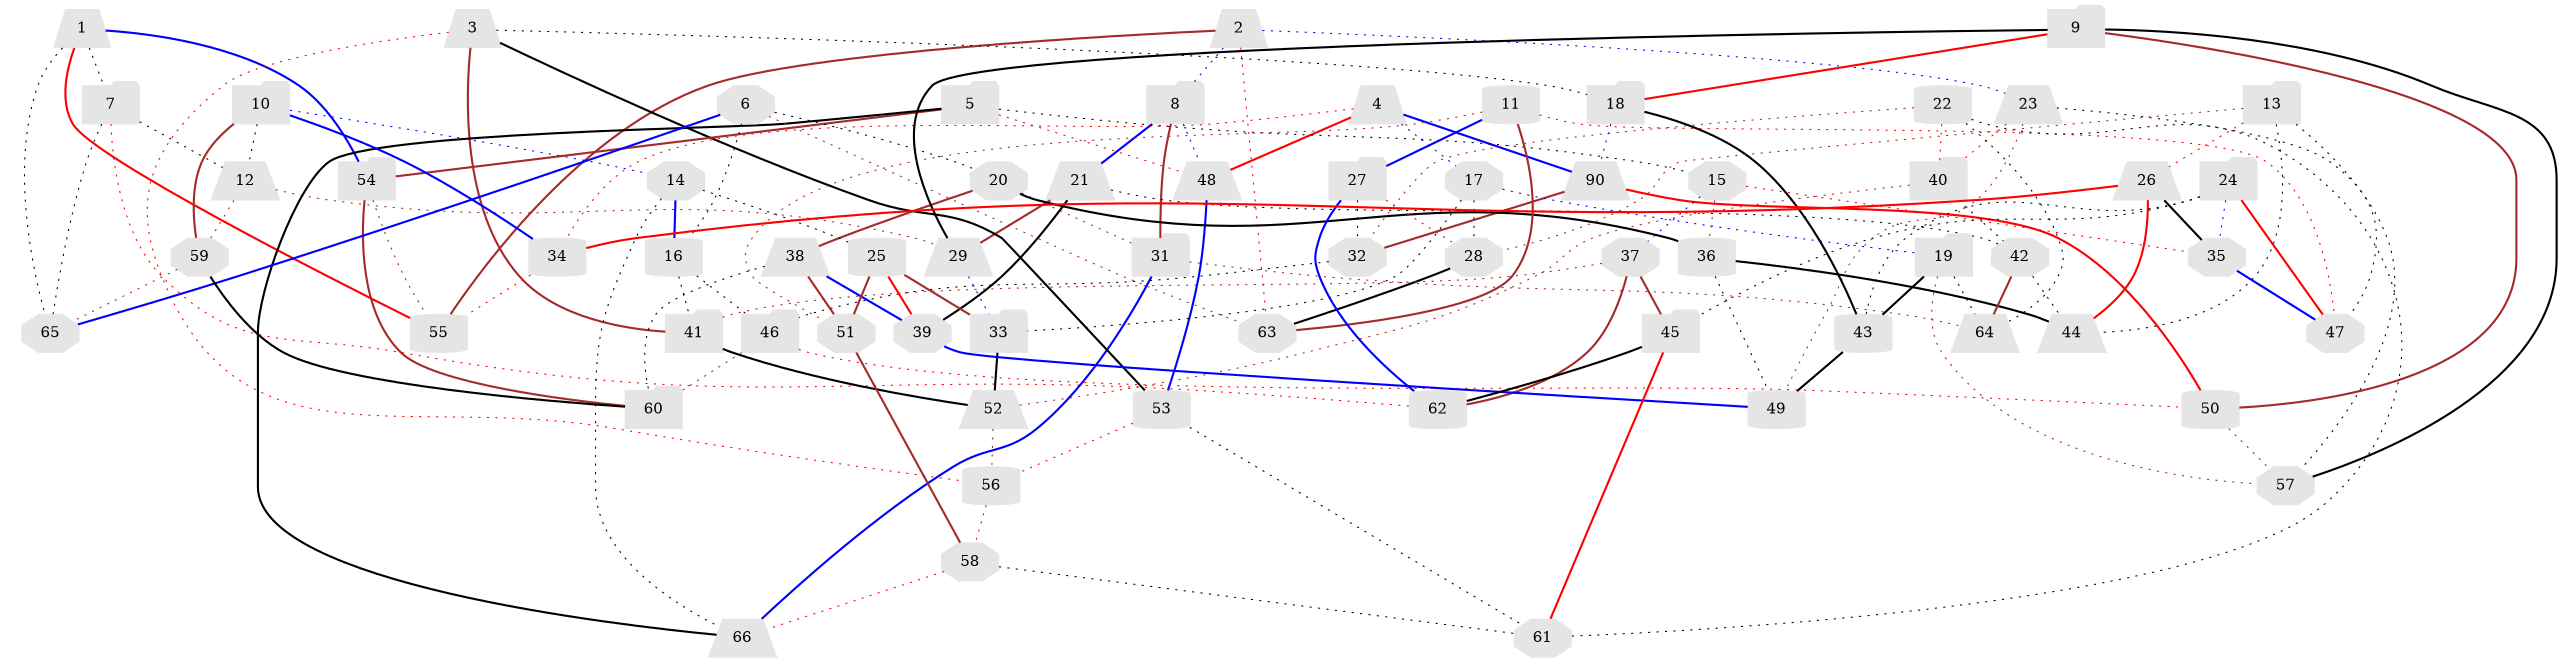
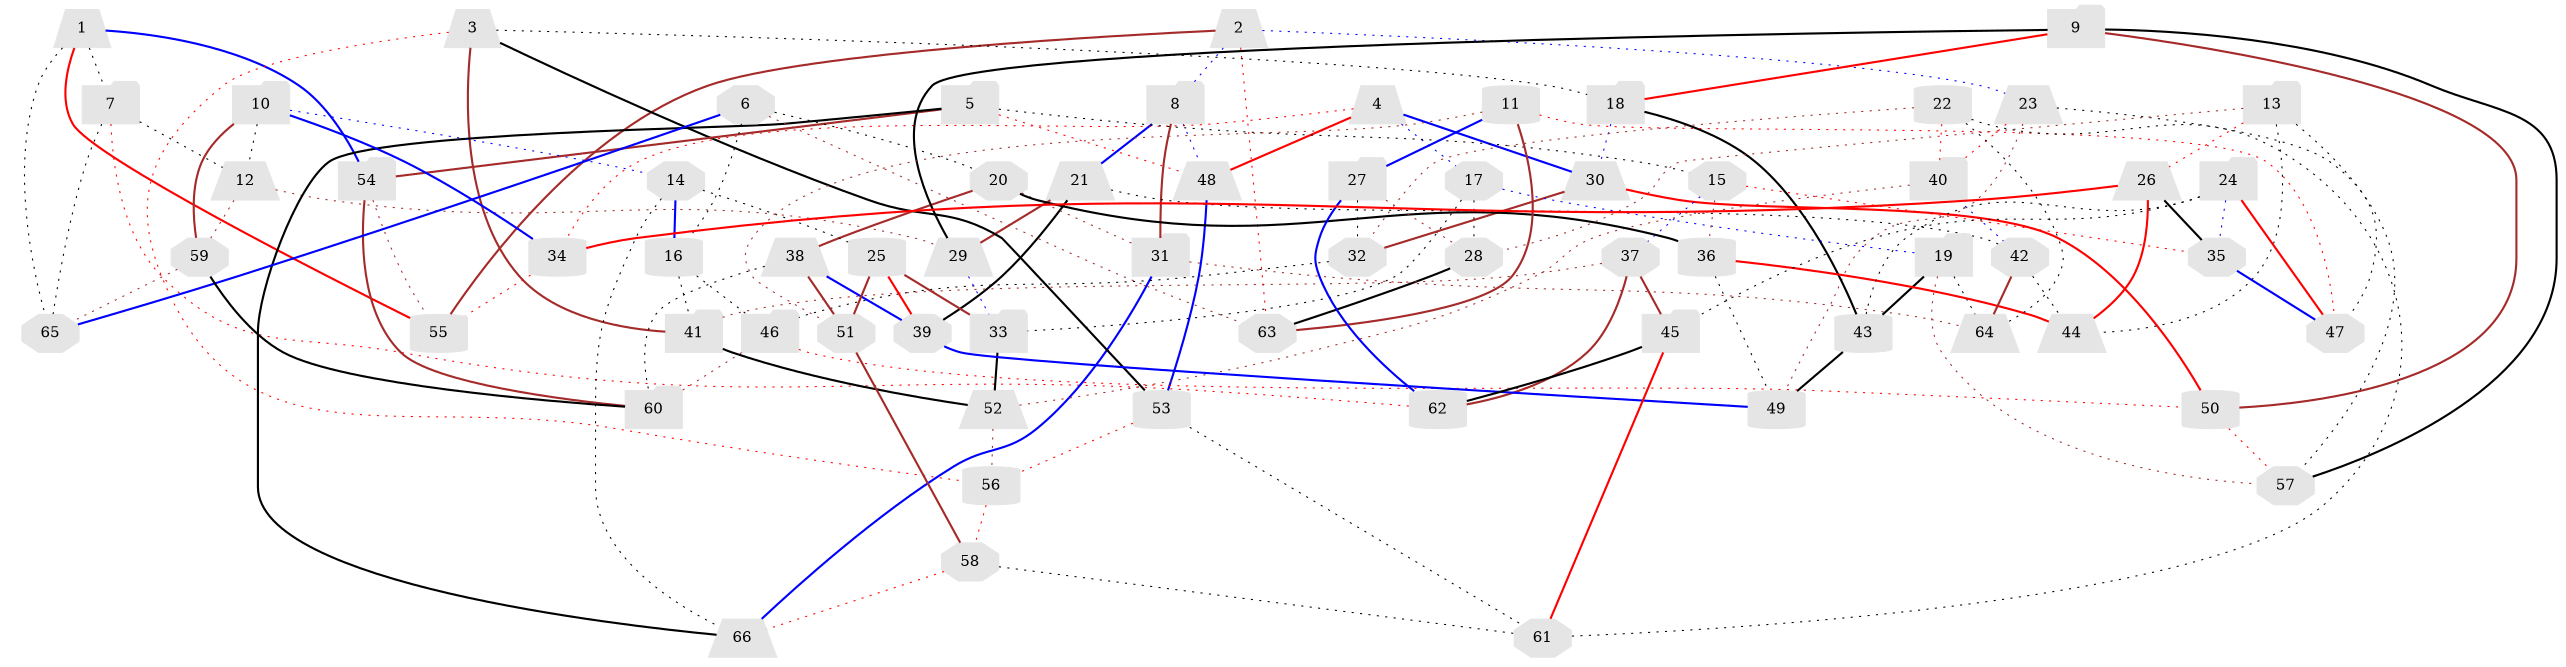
node "90": label "90" -> "30"
edge "40" -- "42": color black -> blue
edge "36" -- "44": color black -> red
